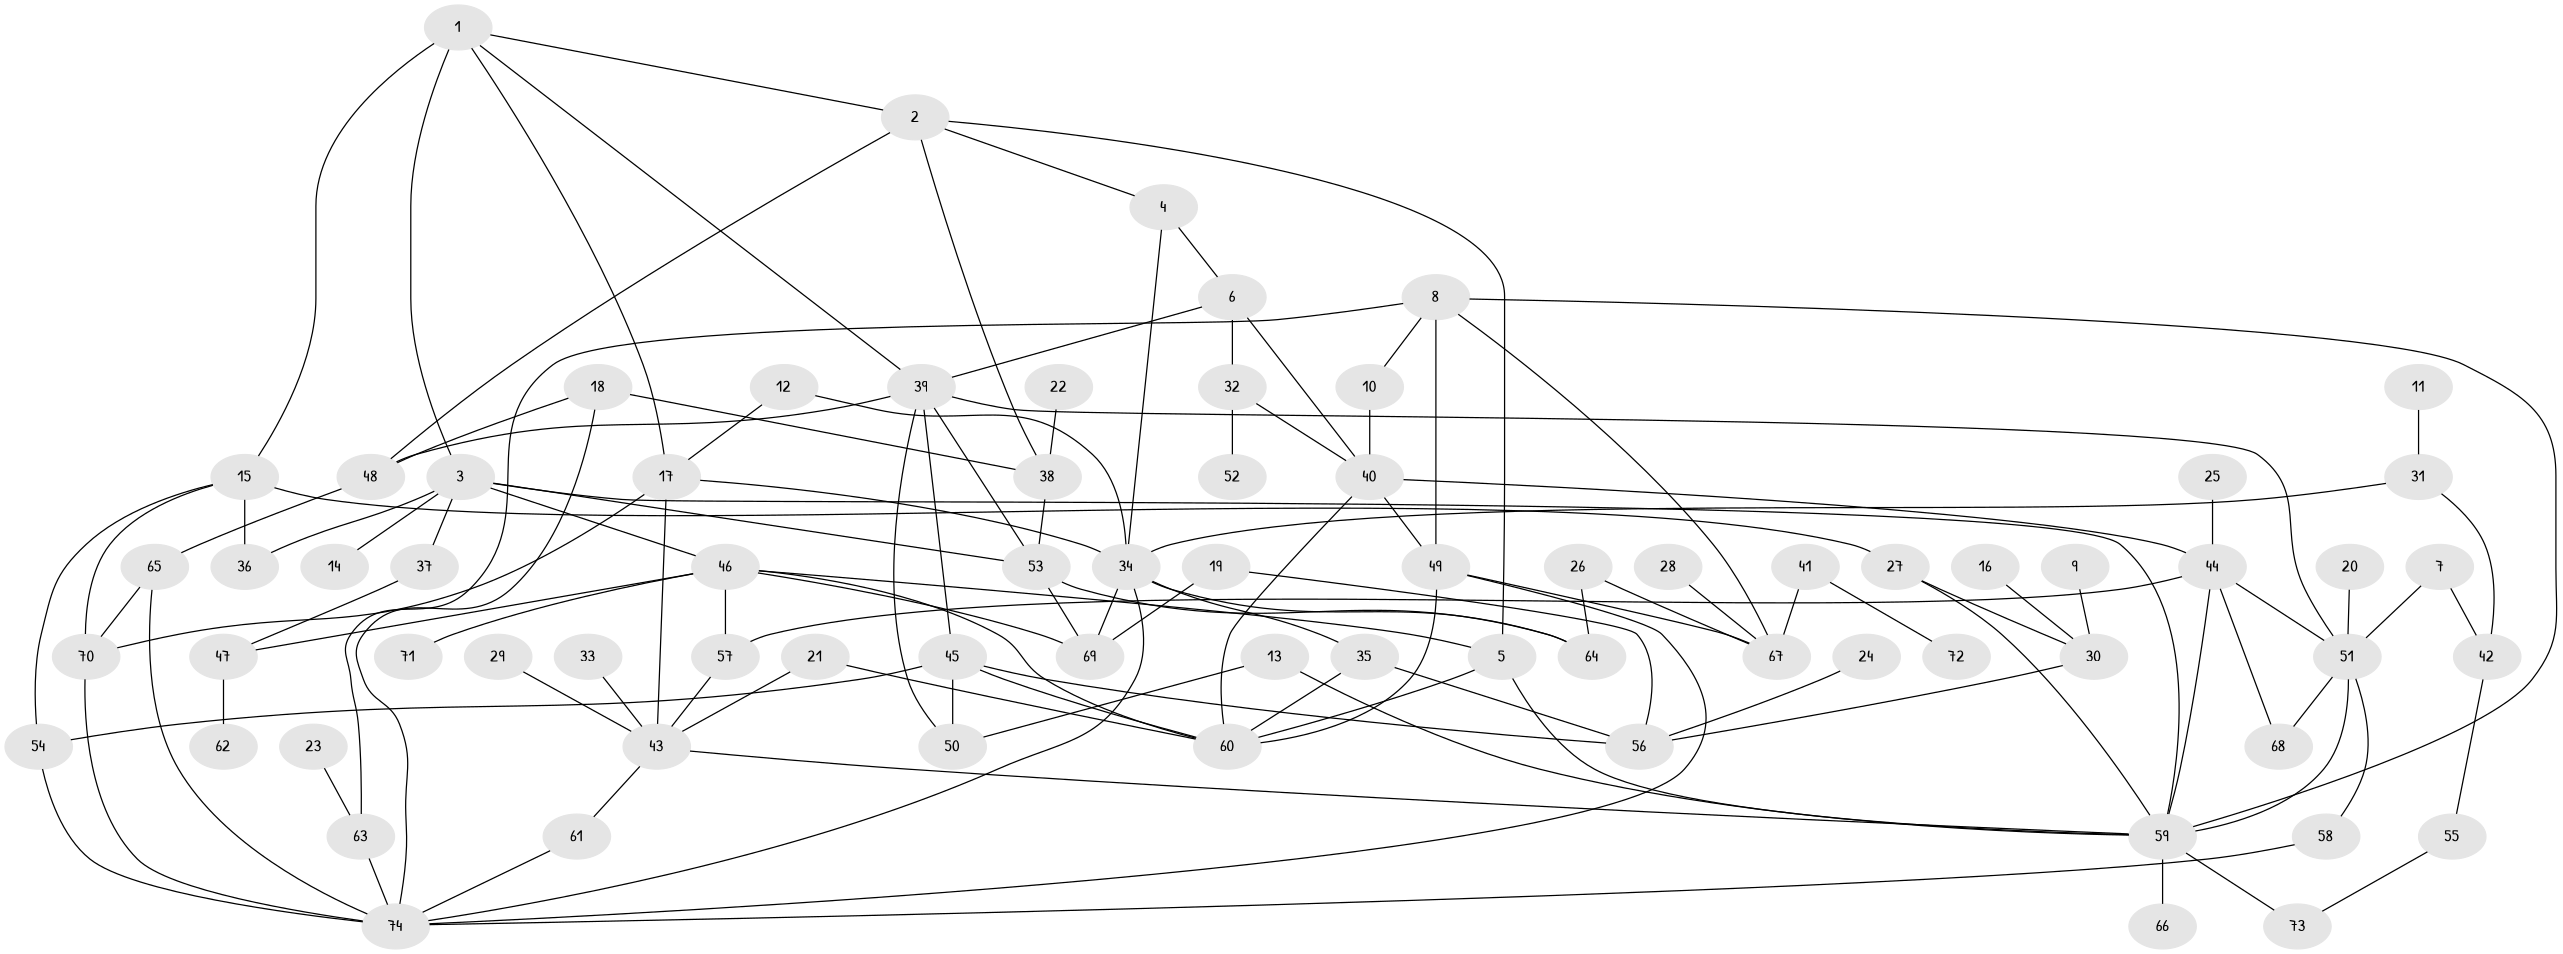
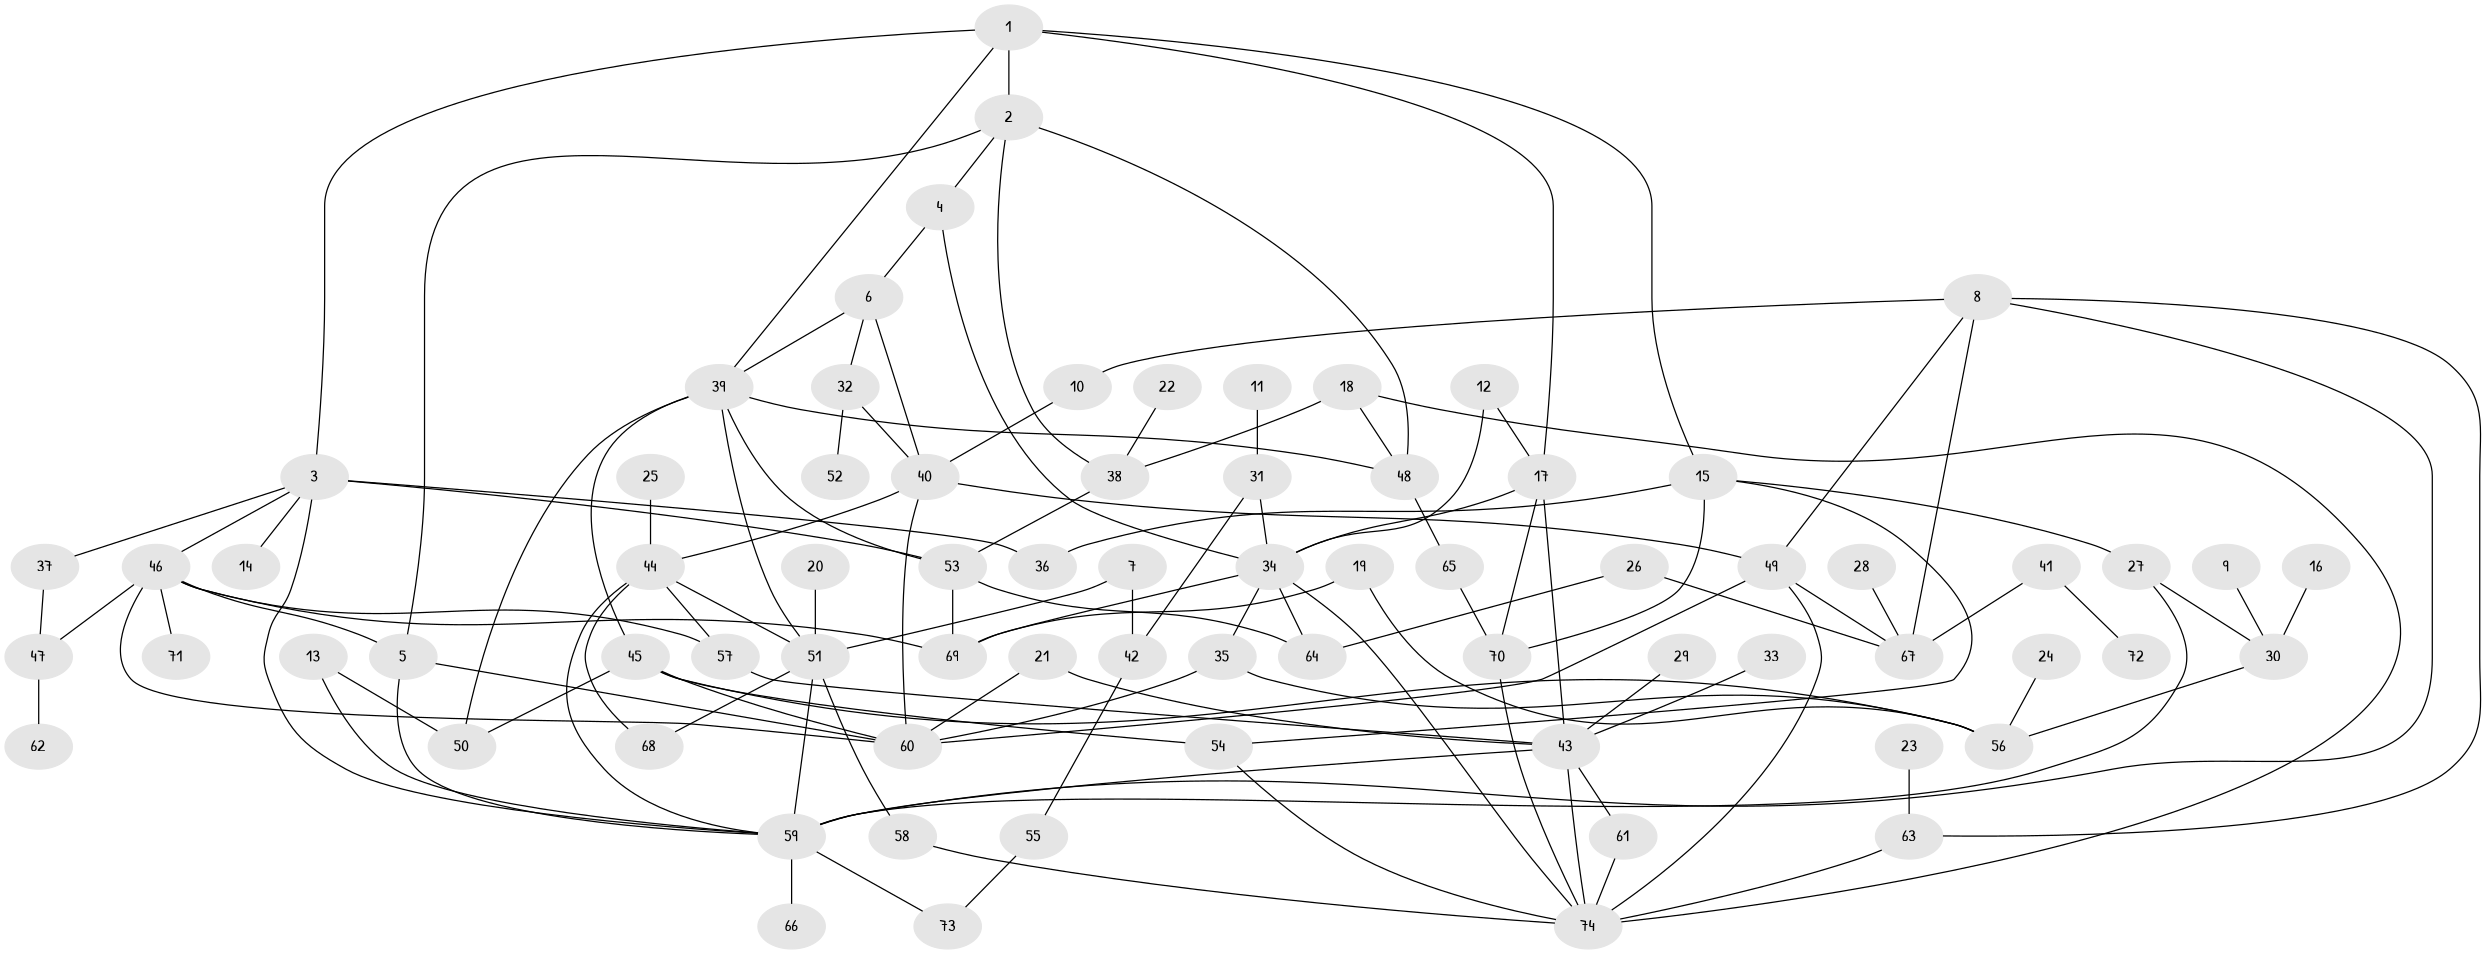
edge "65" -- "74": now "43" -- "74"
